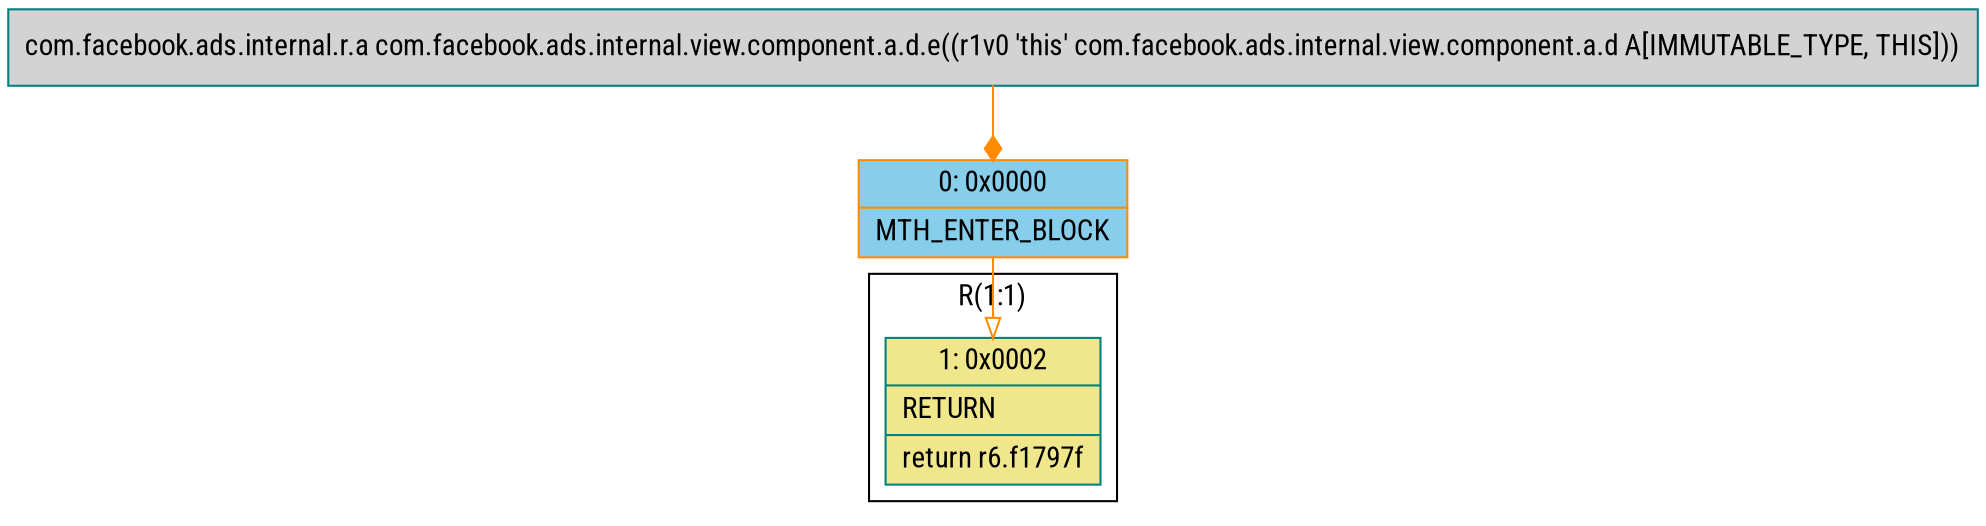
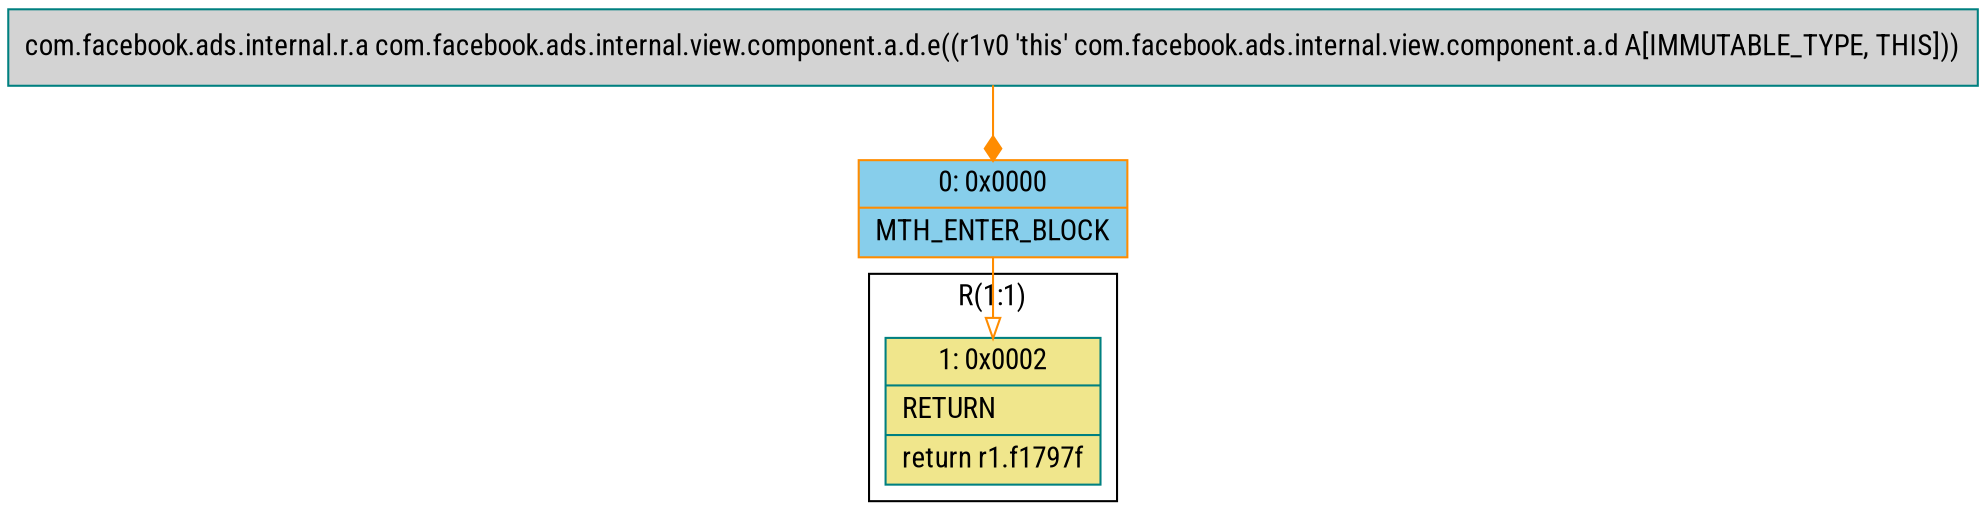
node "1: 0x0002": text "return r6.f1797f" -> "return r1.f1797f"
